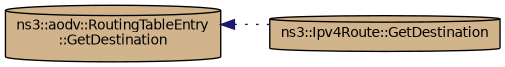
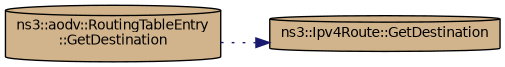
edge "ns3::Ipv4Route::GetDestination" -> "ns3::aodv::RoutingTableEntry ::GetDestination": reversed
